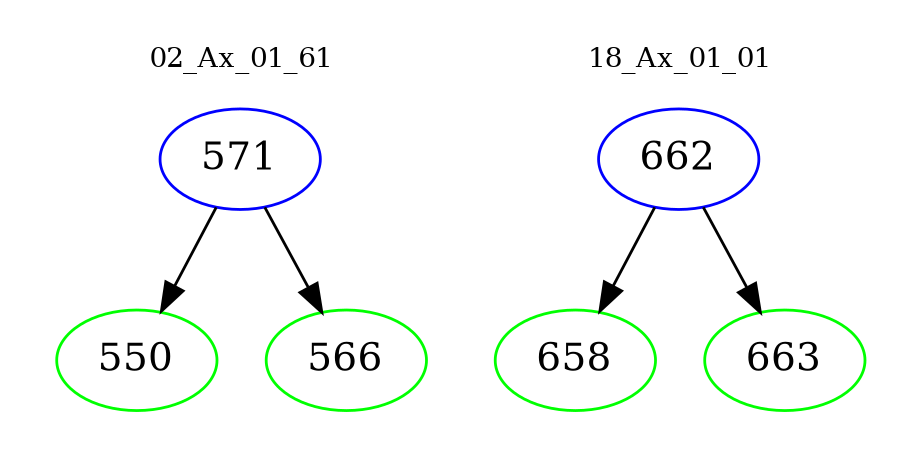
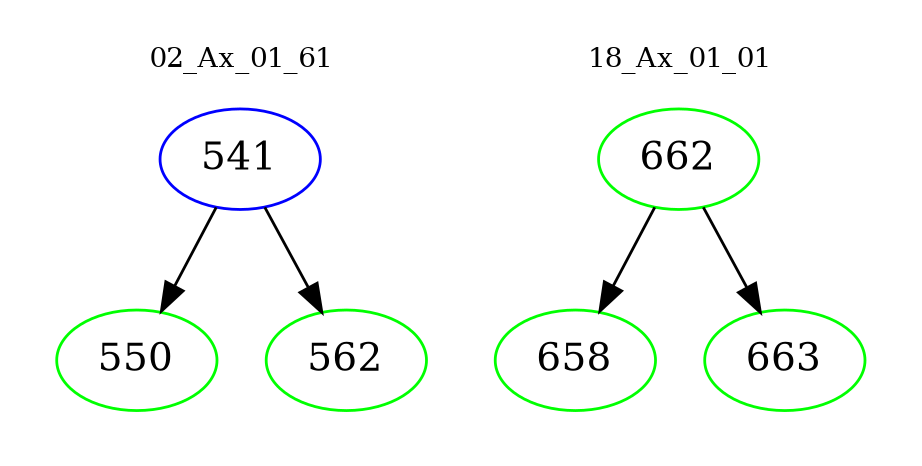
node "571": label "571" -> "541"
node "662": color blue -> green
node "566": label "566" -> "562"
